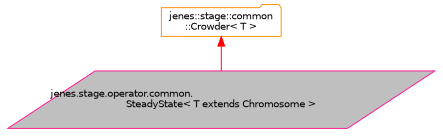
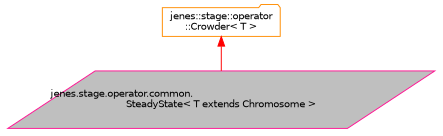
node "jenes::stage::common ::Crowder< T >": label "jenes::stage::common ::Crowder< T >" -> "jenes::stage::operator ::Crowder< T >"
